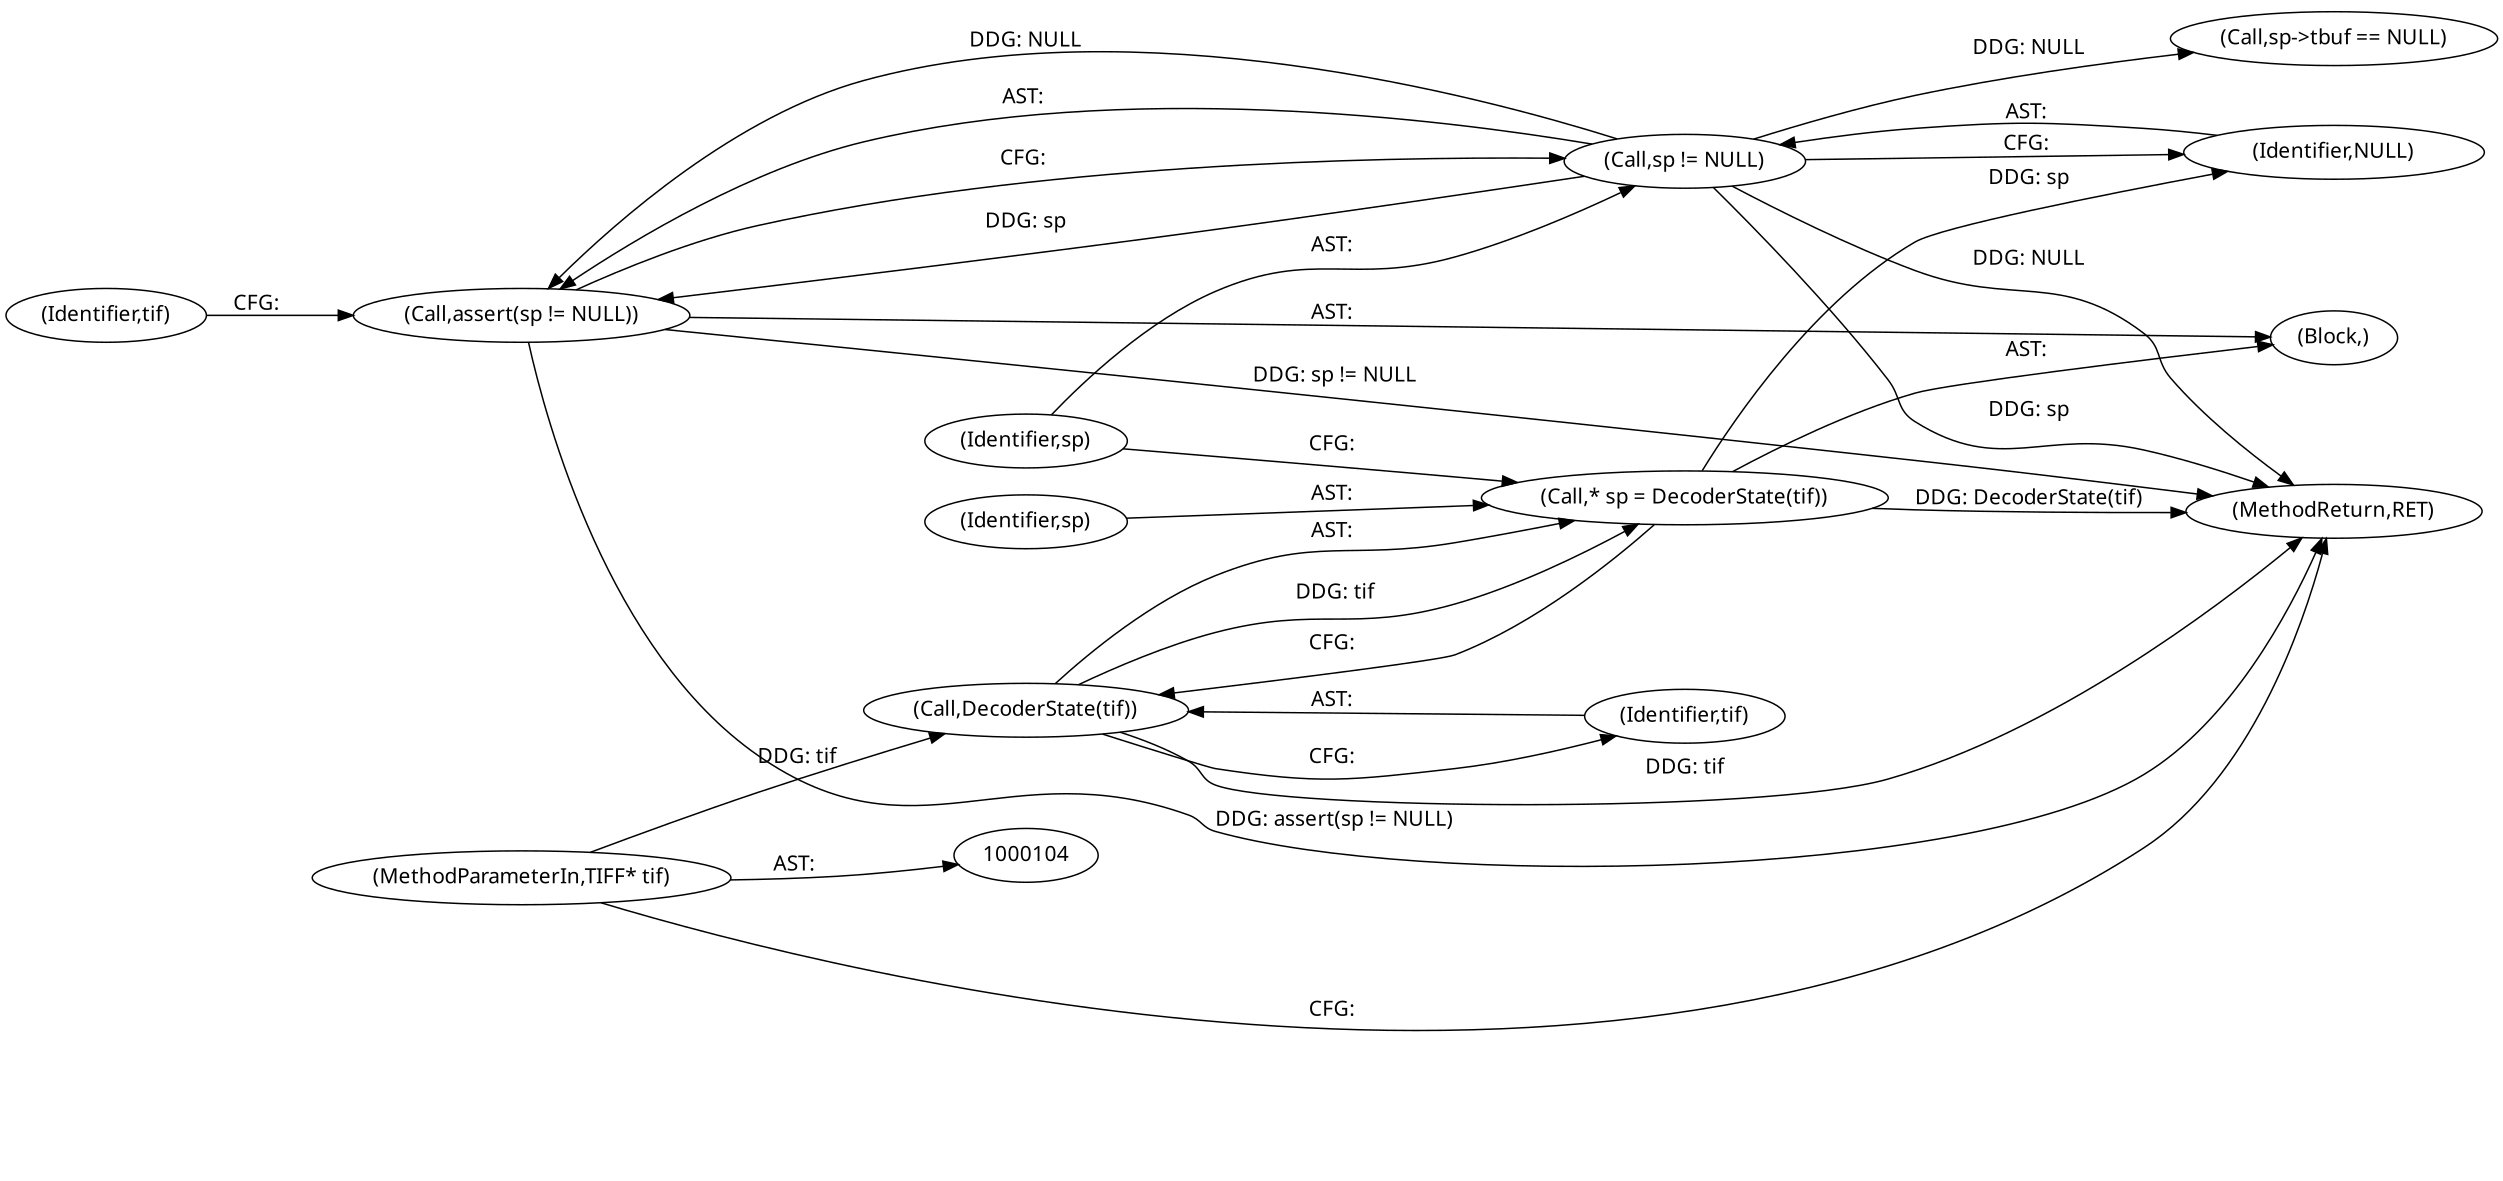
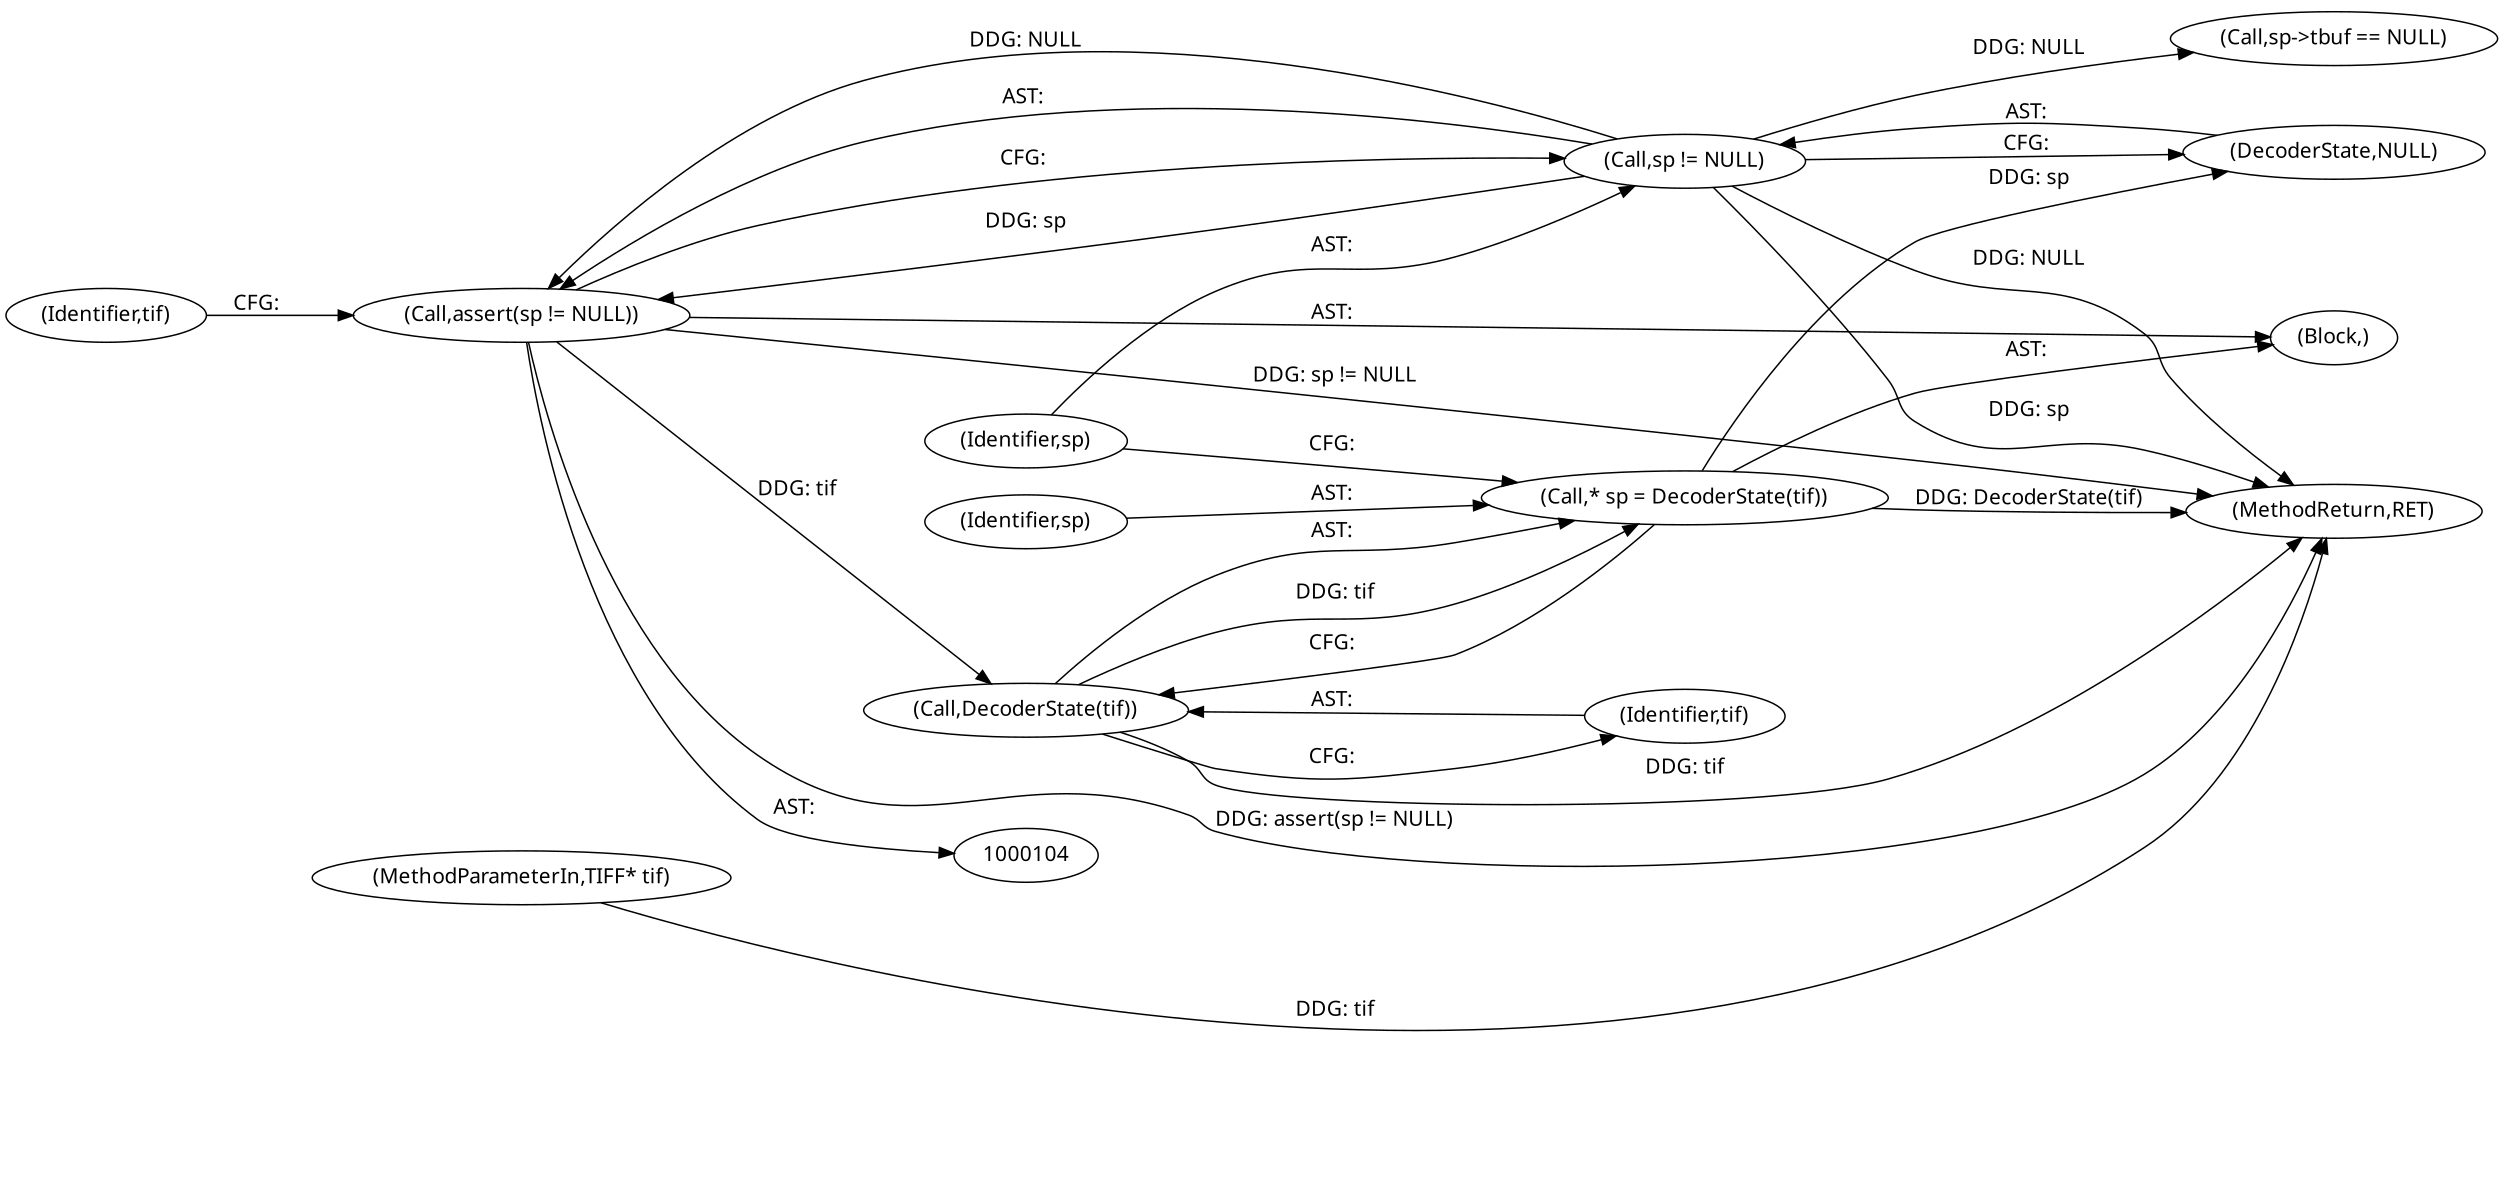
node "(Identifier,NULL)": label "(Identifier,NULL)" -> "(DecoderState,NULL)"
edge "(MethodParameterIn,TIFF* tif)" -> "(Call,DecoderState(tif))": now "(Call,assert(sp != NULL))" -> "(Call,DecoderState(tif))"
edge "(MethodParameterIn,TIFF* tif)" -> "1000104": now "(Call,assert(sp != NULL))" -> "1000104"
edge "(MethodParameterIn,TIFF* tif)" -> "(MethodReturn,RET)": label "CFG: " -> "DDG: tif"
